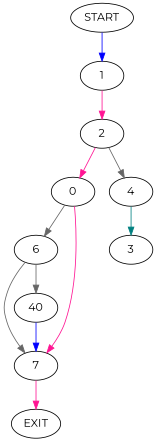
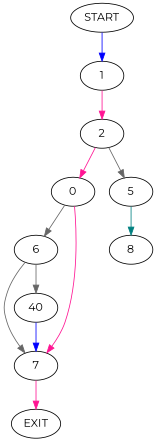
node "4": label "4" -> "5"
node "3": label "3" -> "8"
